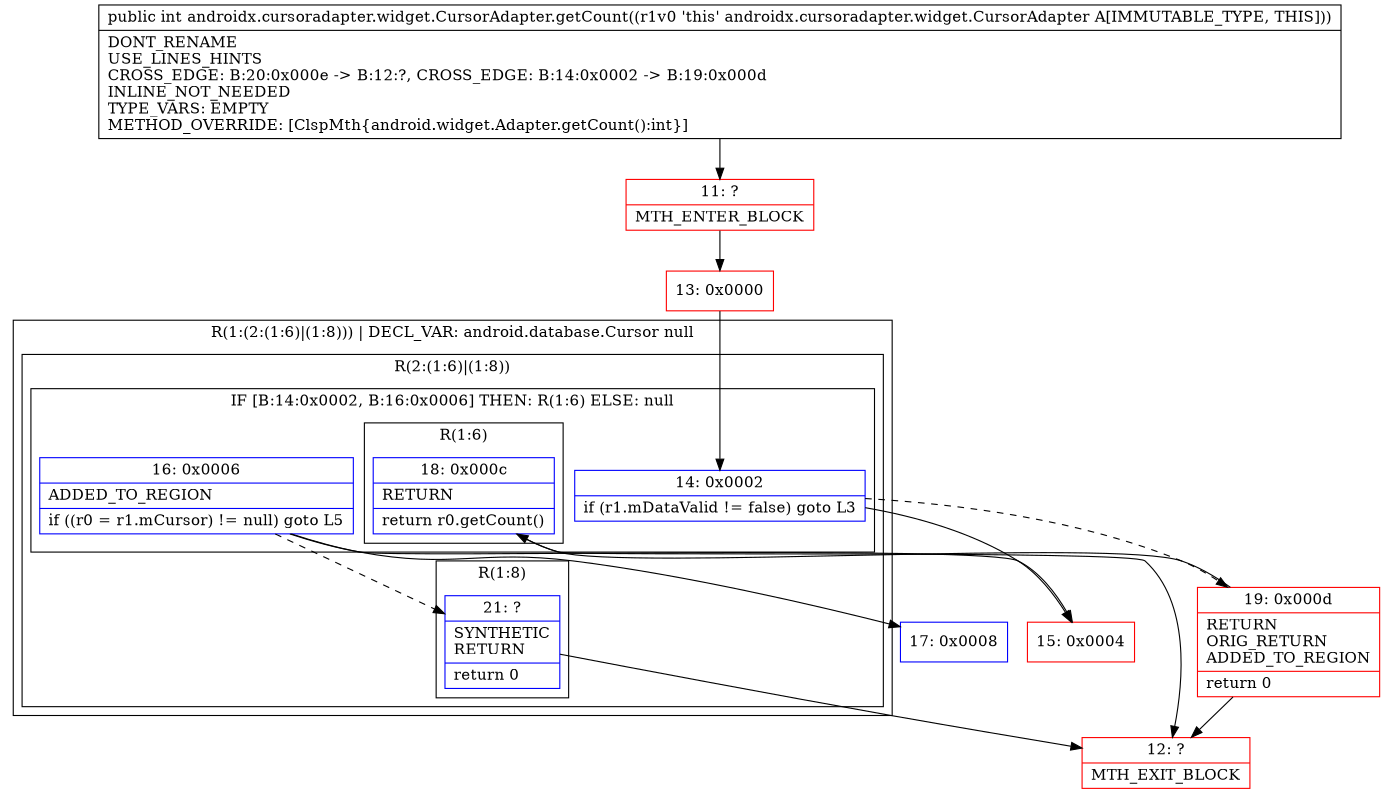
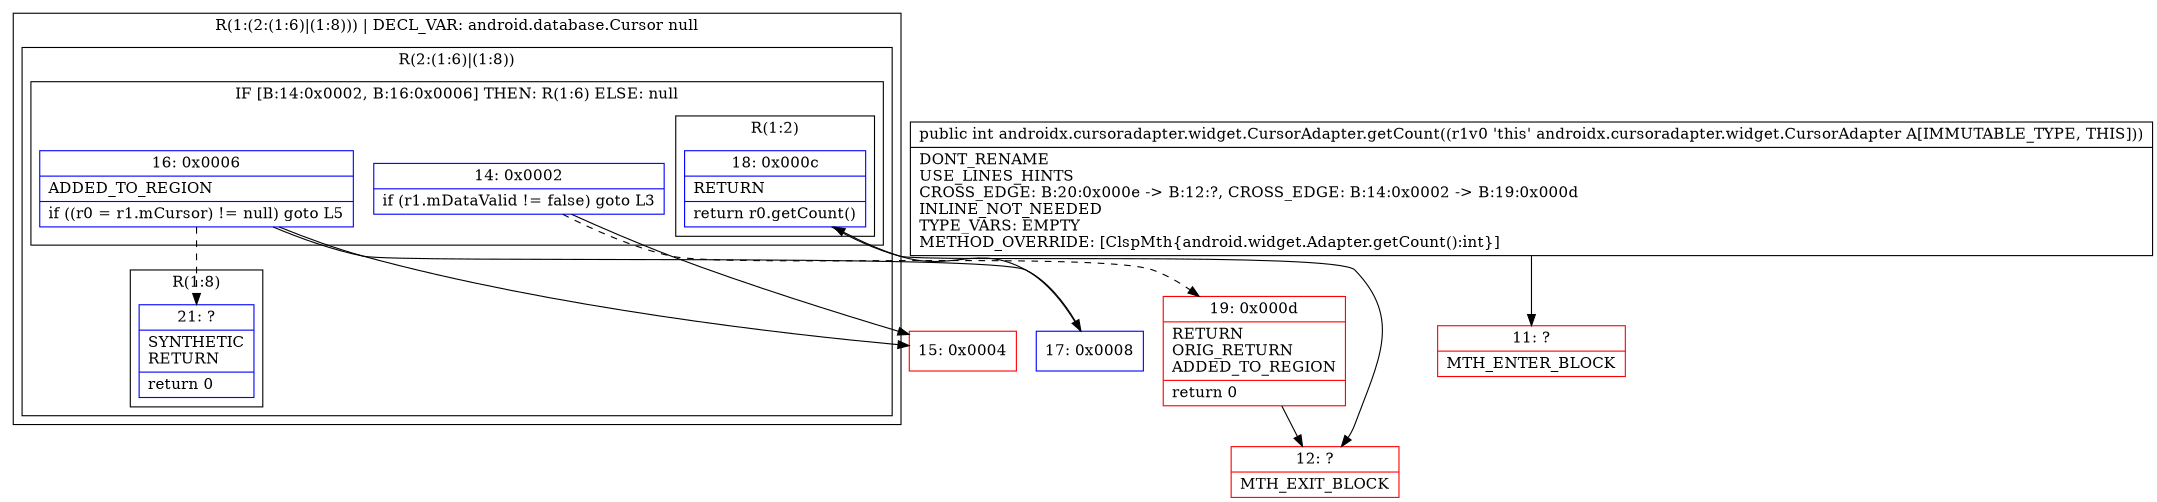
node "13: 0x0000": removed
cluster "R(1:6)": label "R(1:6)" -> "R(1:2)"
edge "19: 0x000d" -> "18: 0x000c": now "17: 0x0008" -> "18: 0x000c"
edge "21: ?" -> "12: ?": removed
